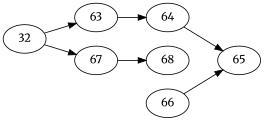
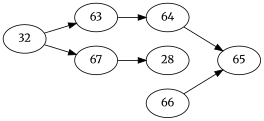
node "68": label "68" -> "28"
